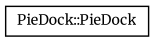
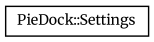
node "PieDock::PieDock": label "PieDock::PieDock" -> "PieDock::Settings"
